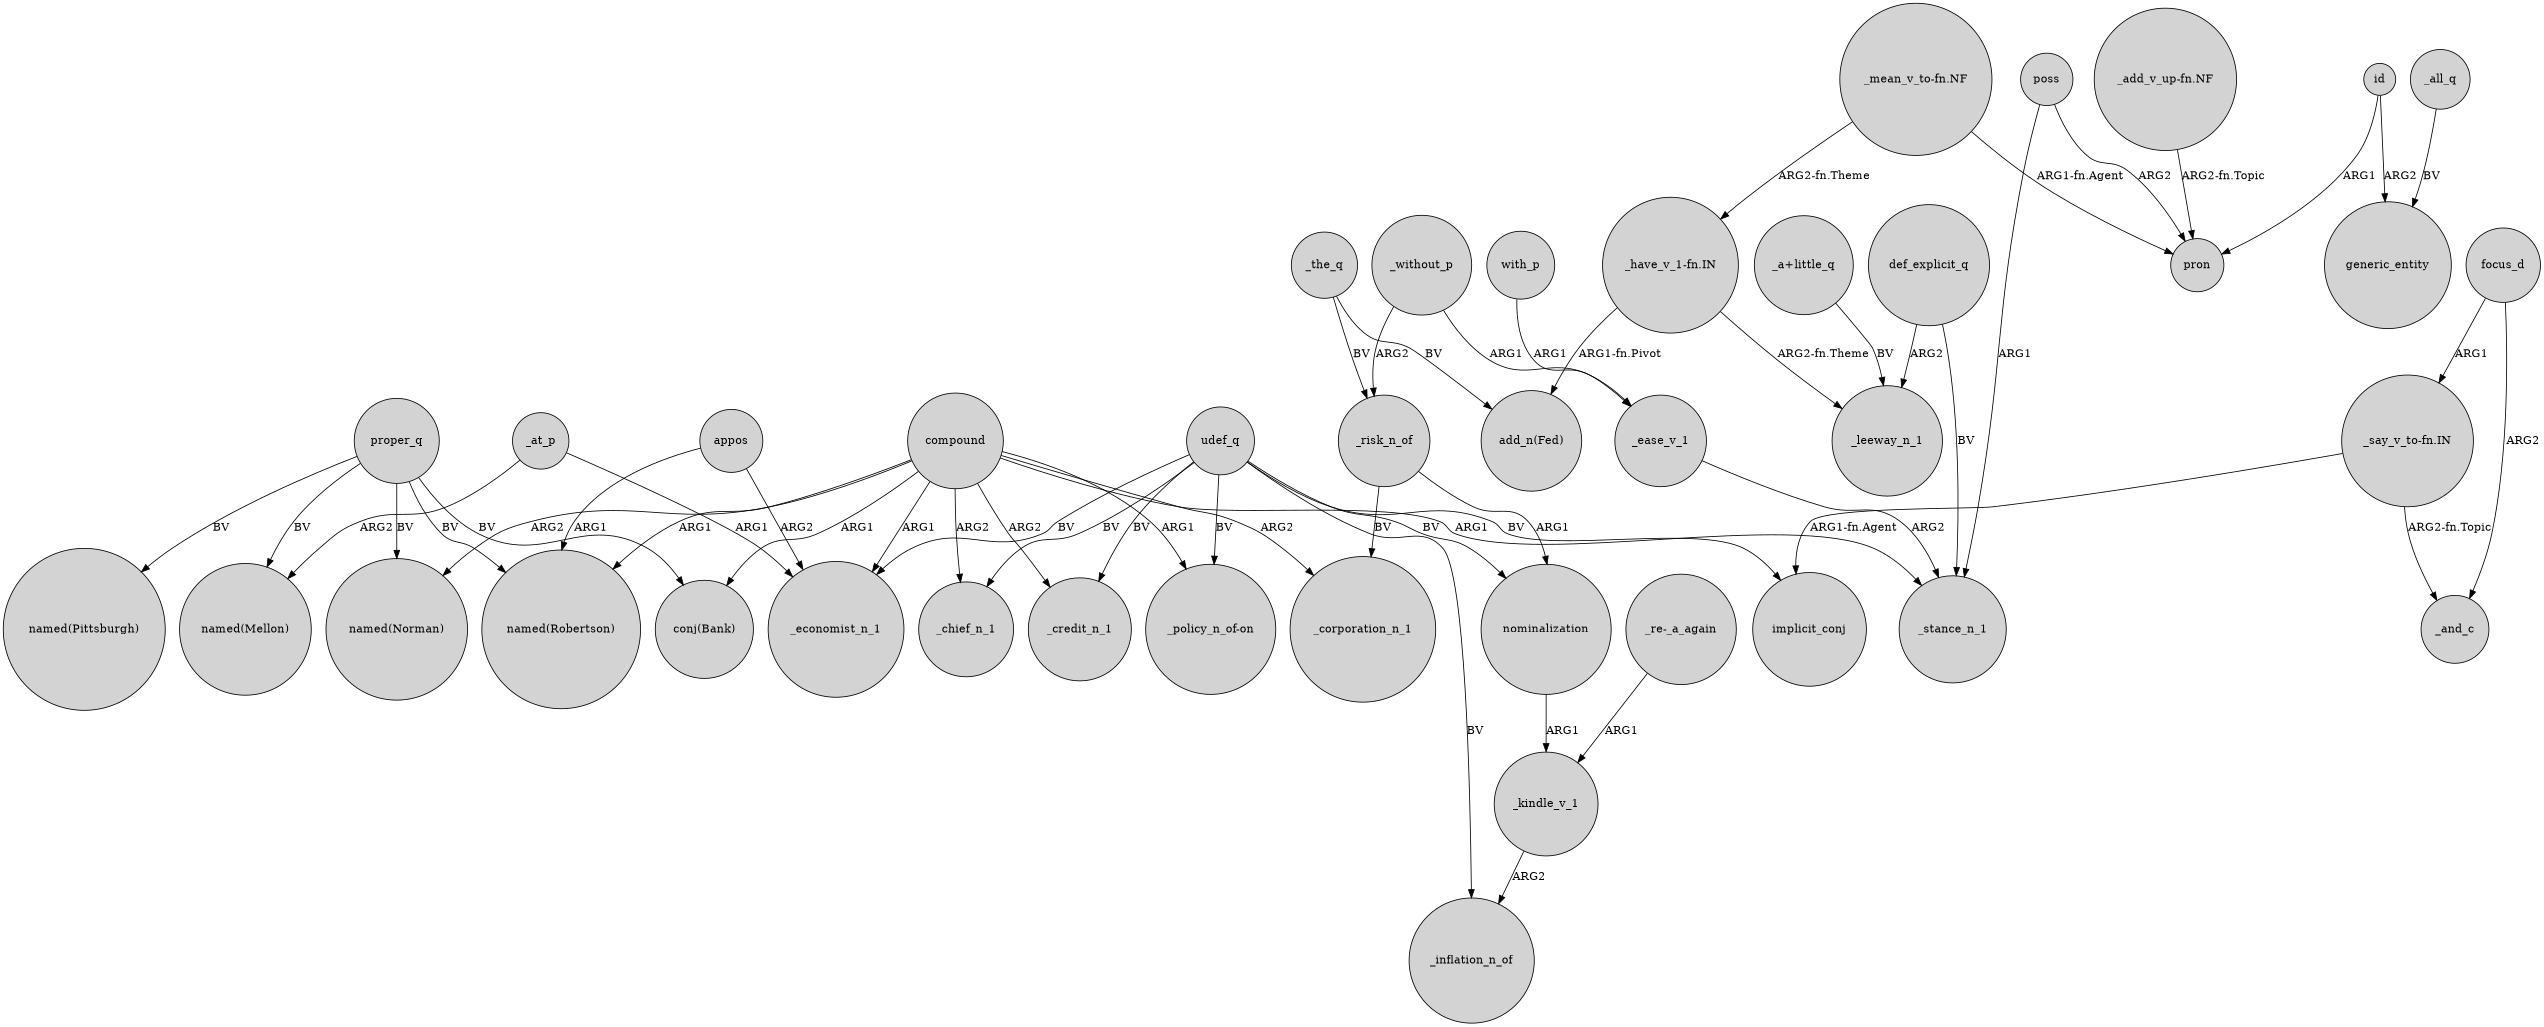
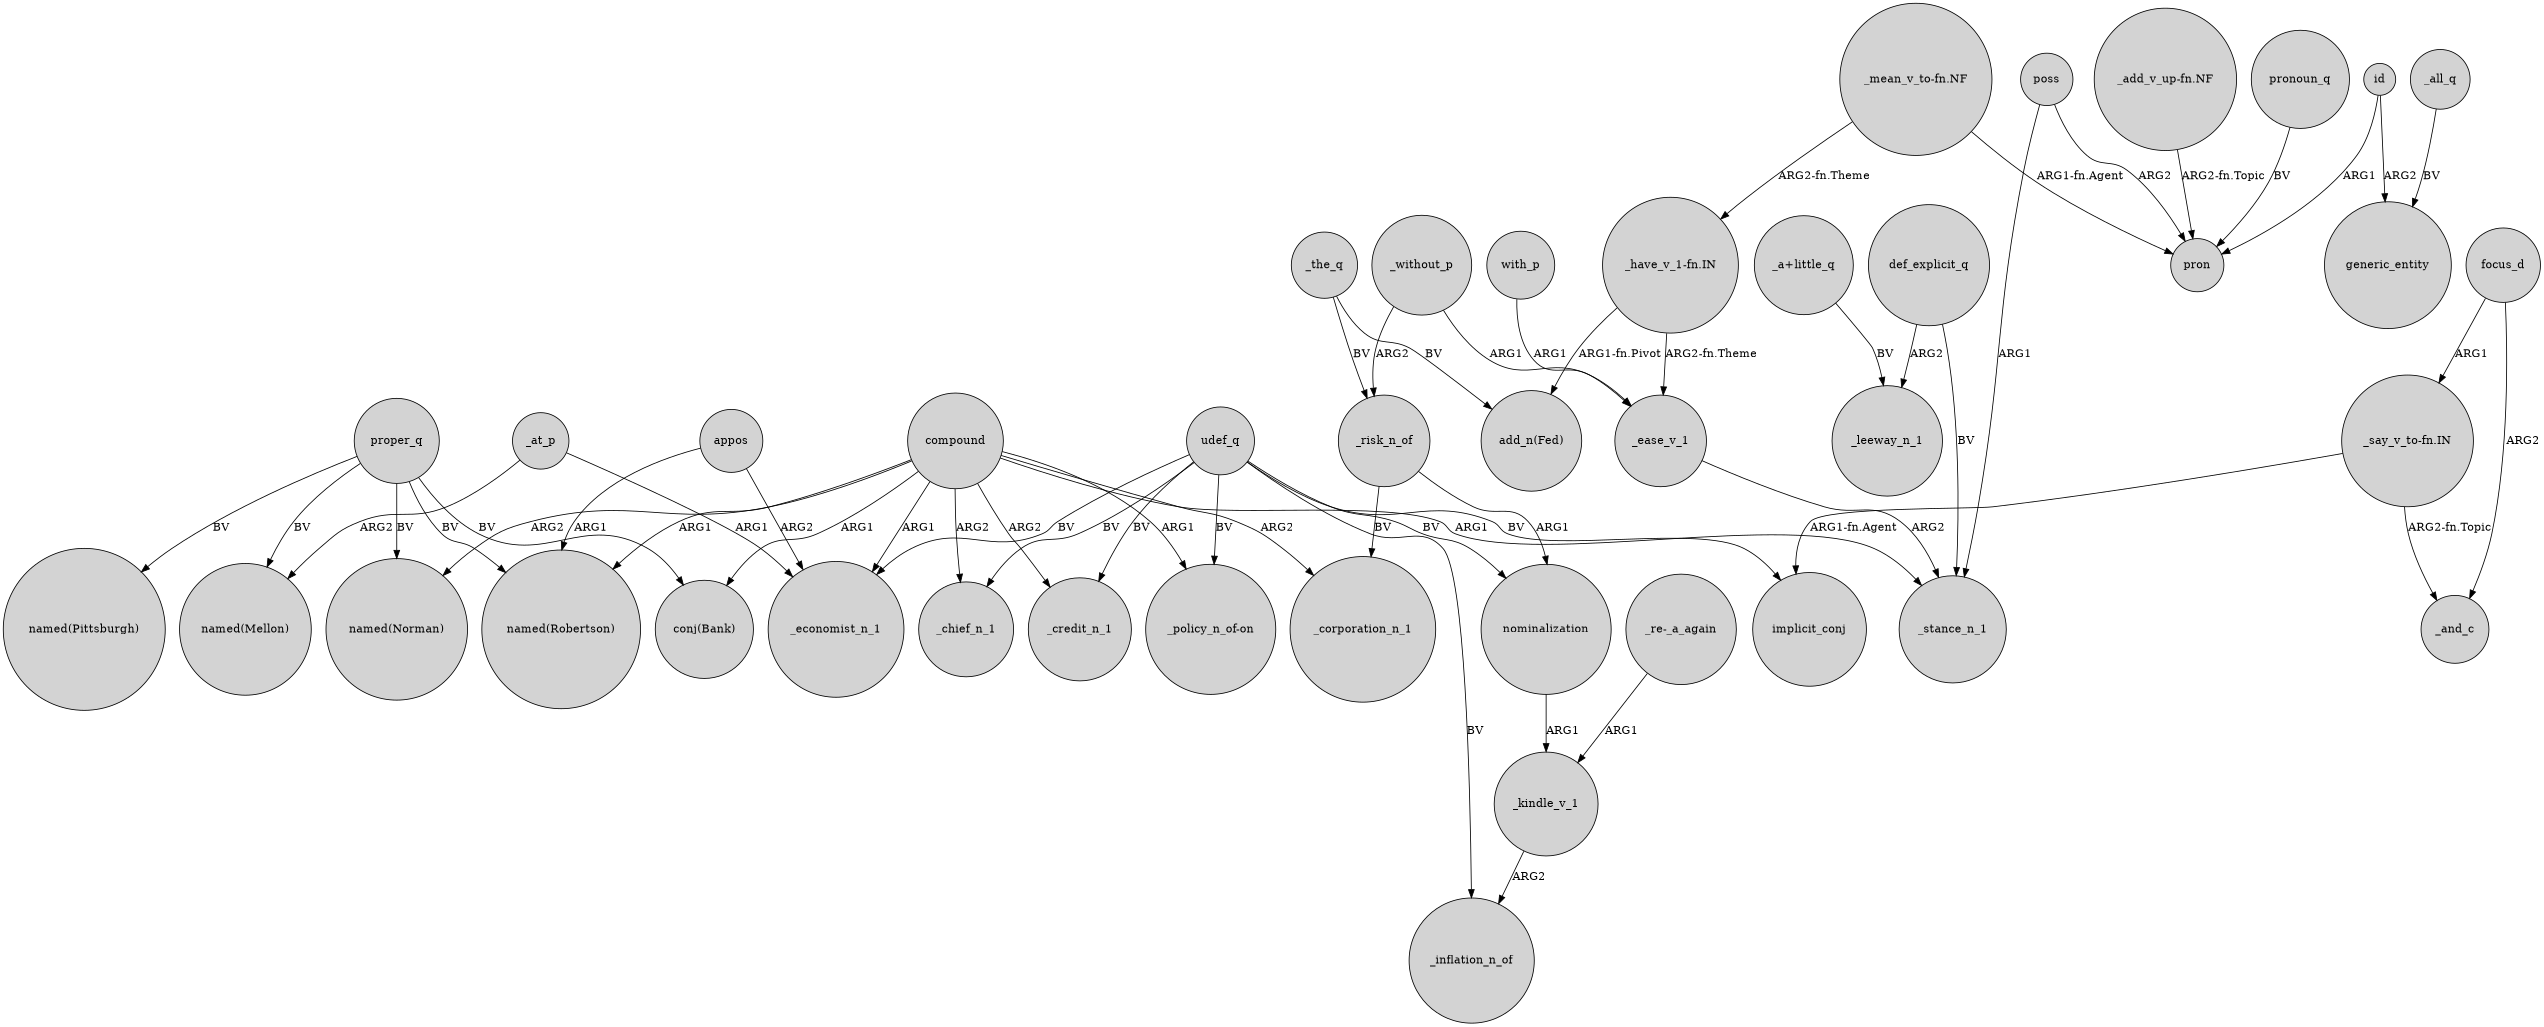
node "pronoun_q": added
edge "_have_v_1-fn.IN" -> "_leeway_n_1": now "_have_v_1-fn.IN" -> "_ease_v_1"
